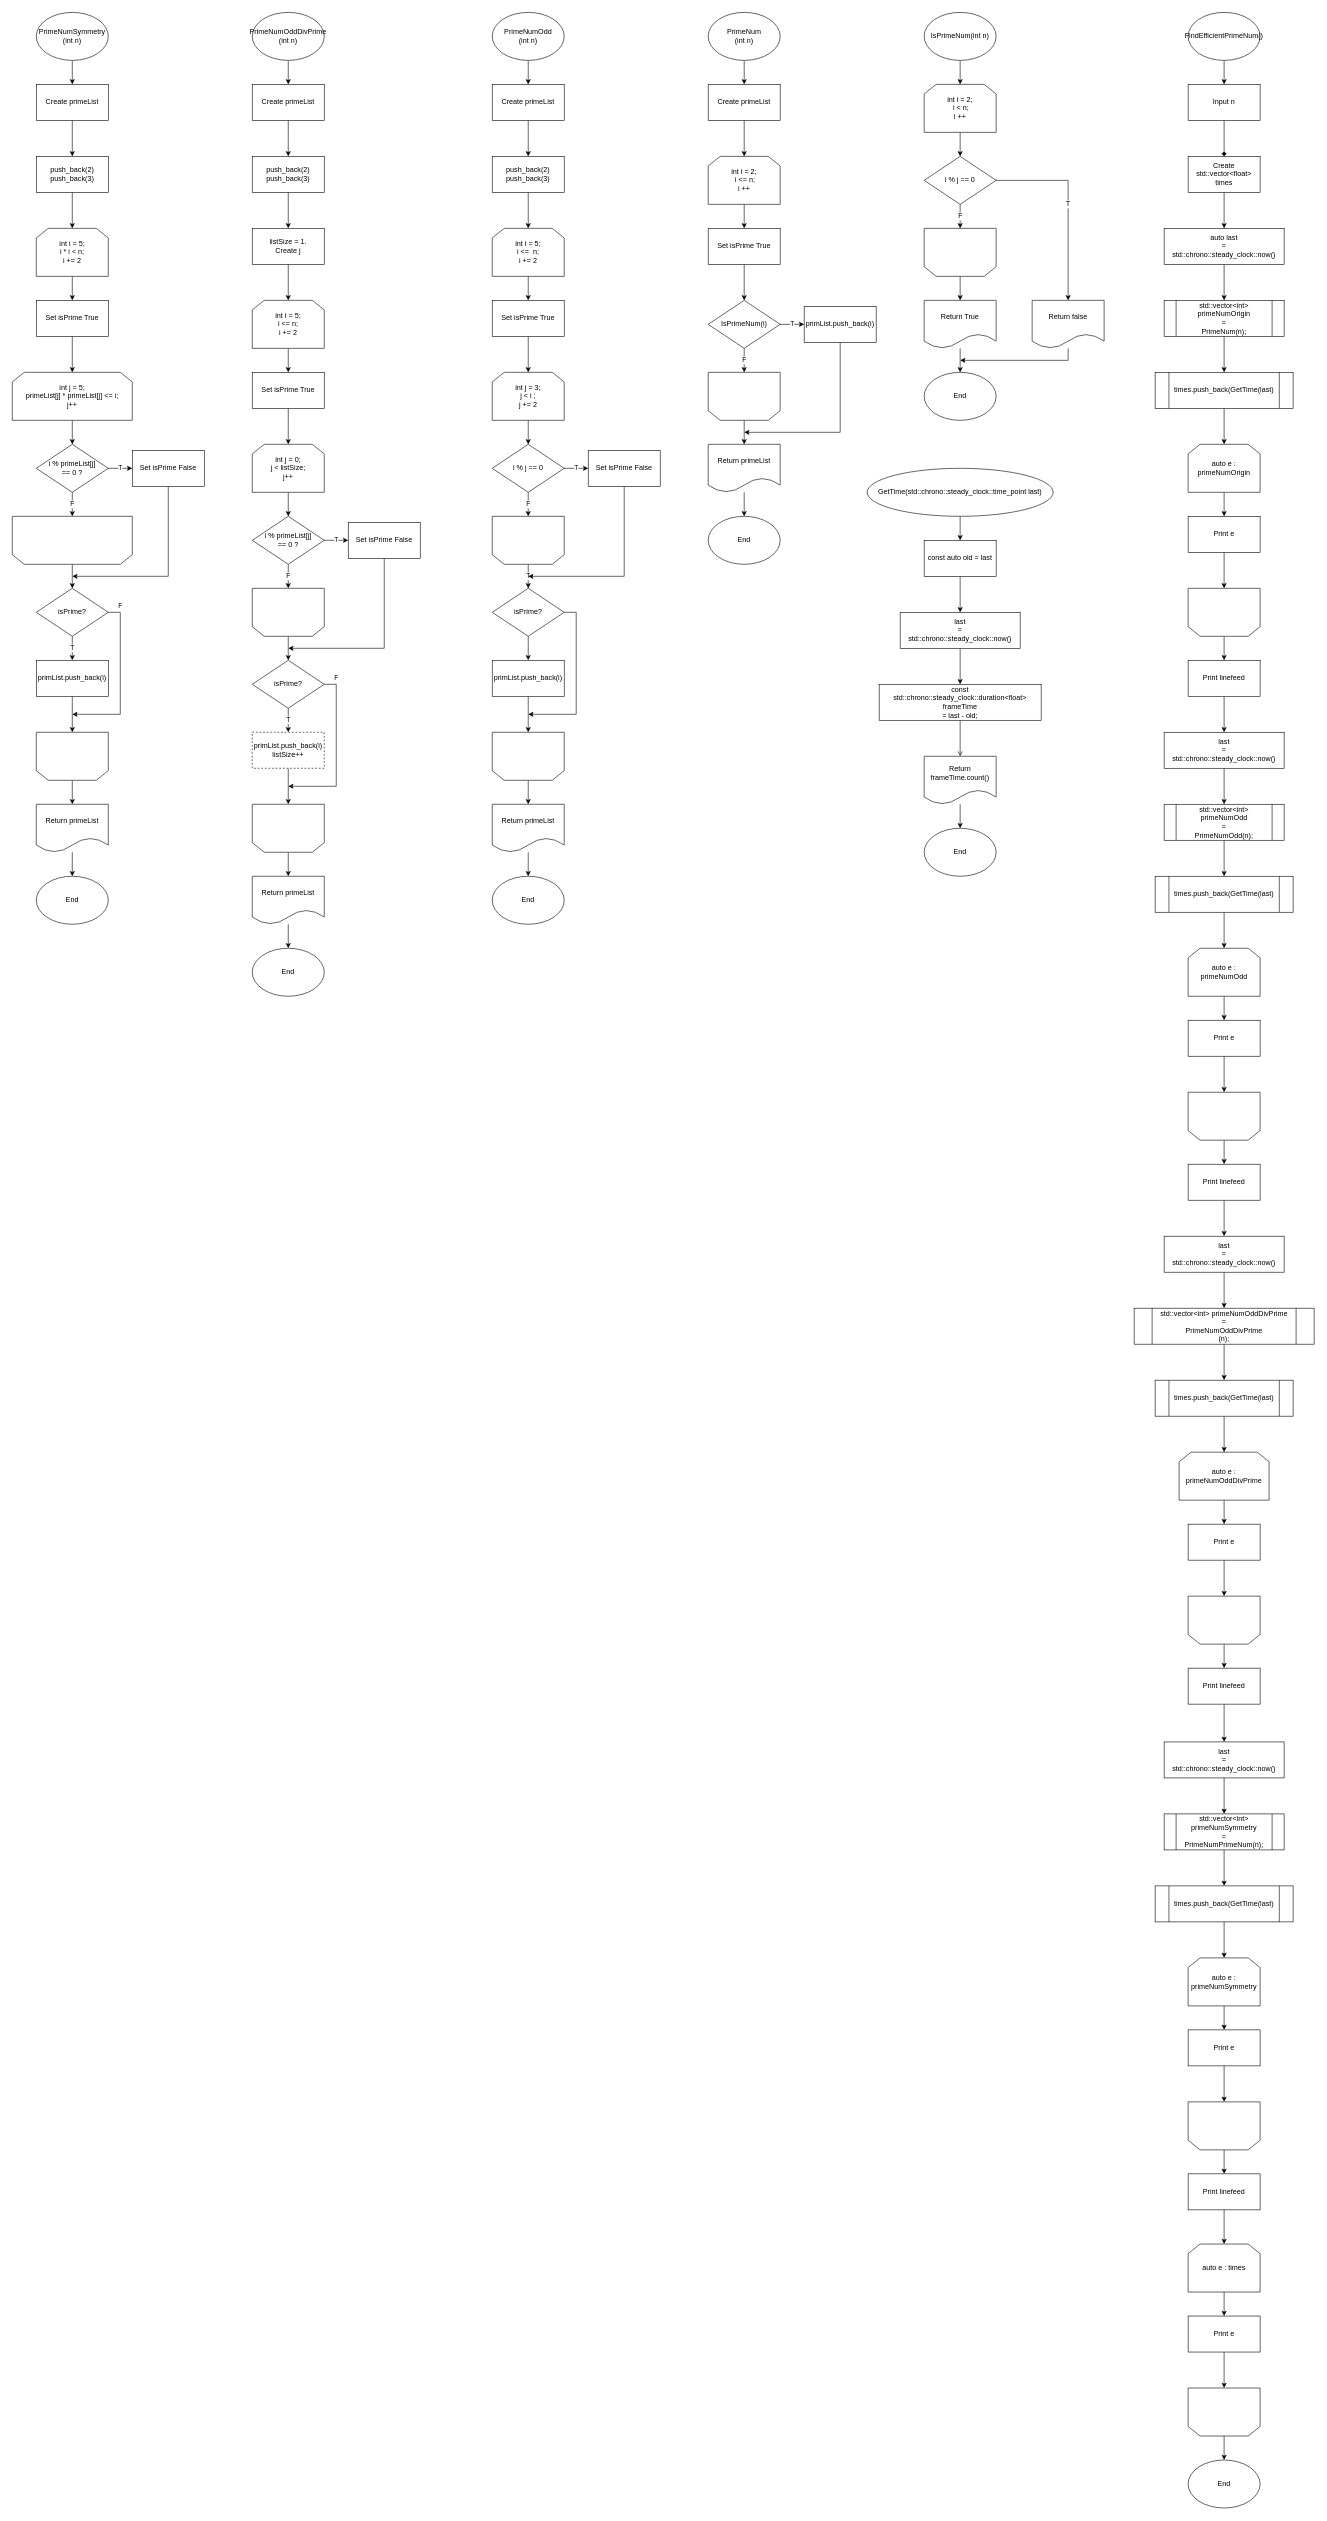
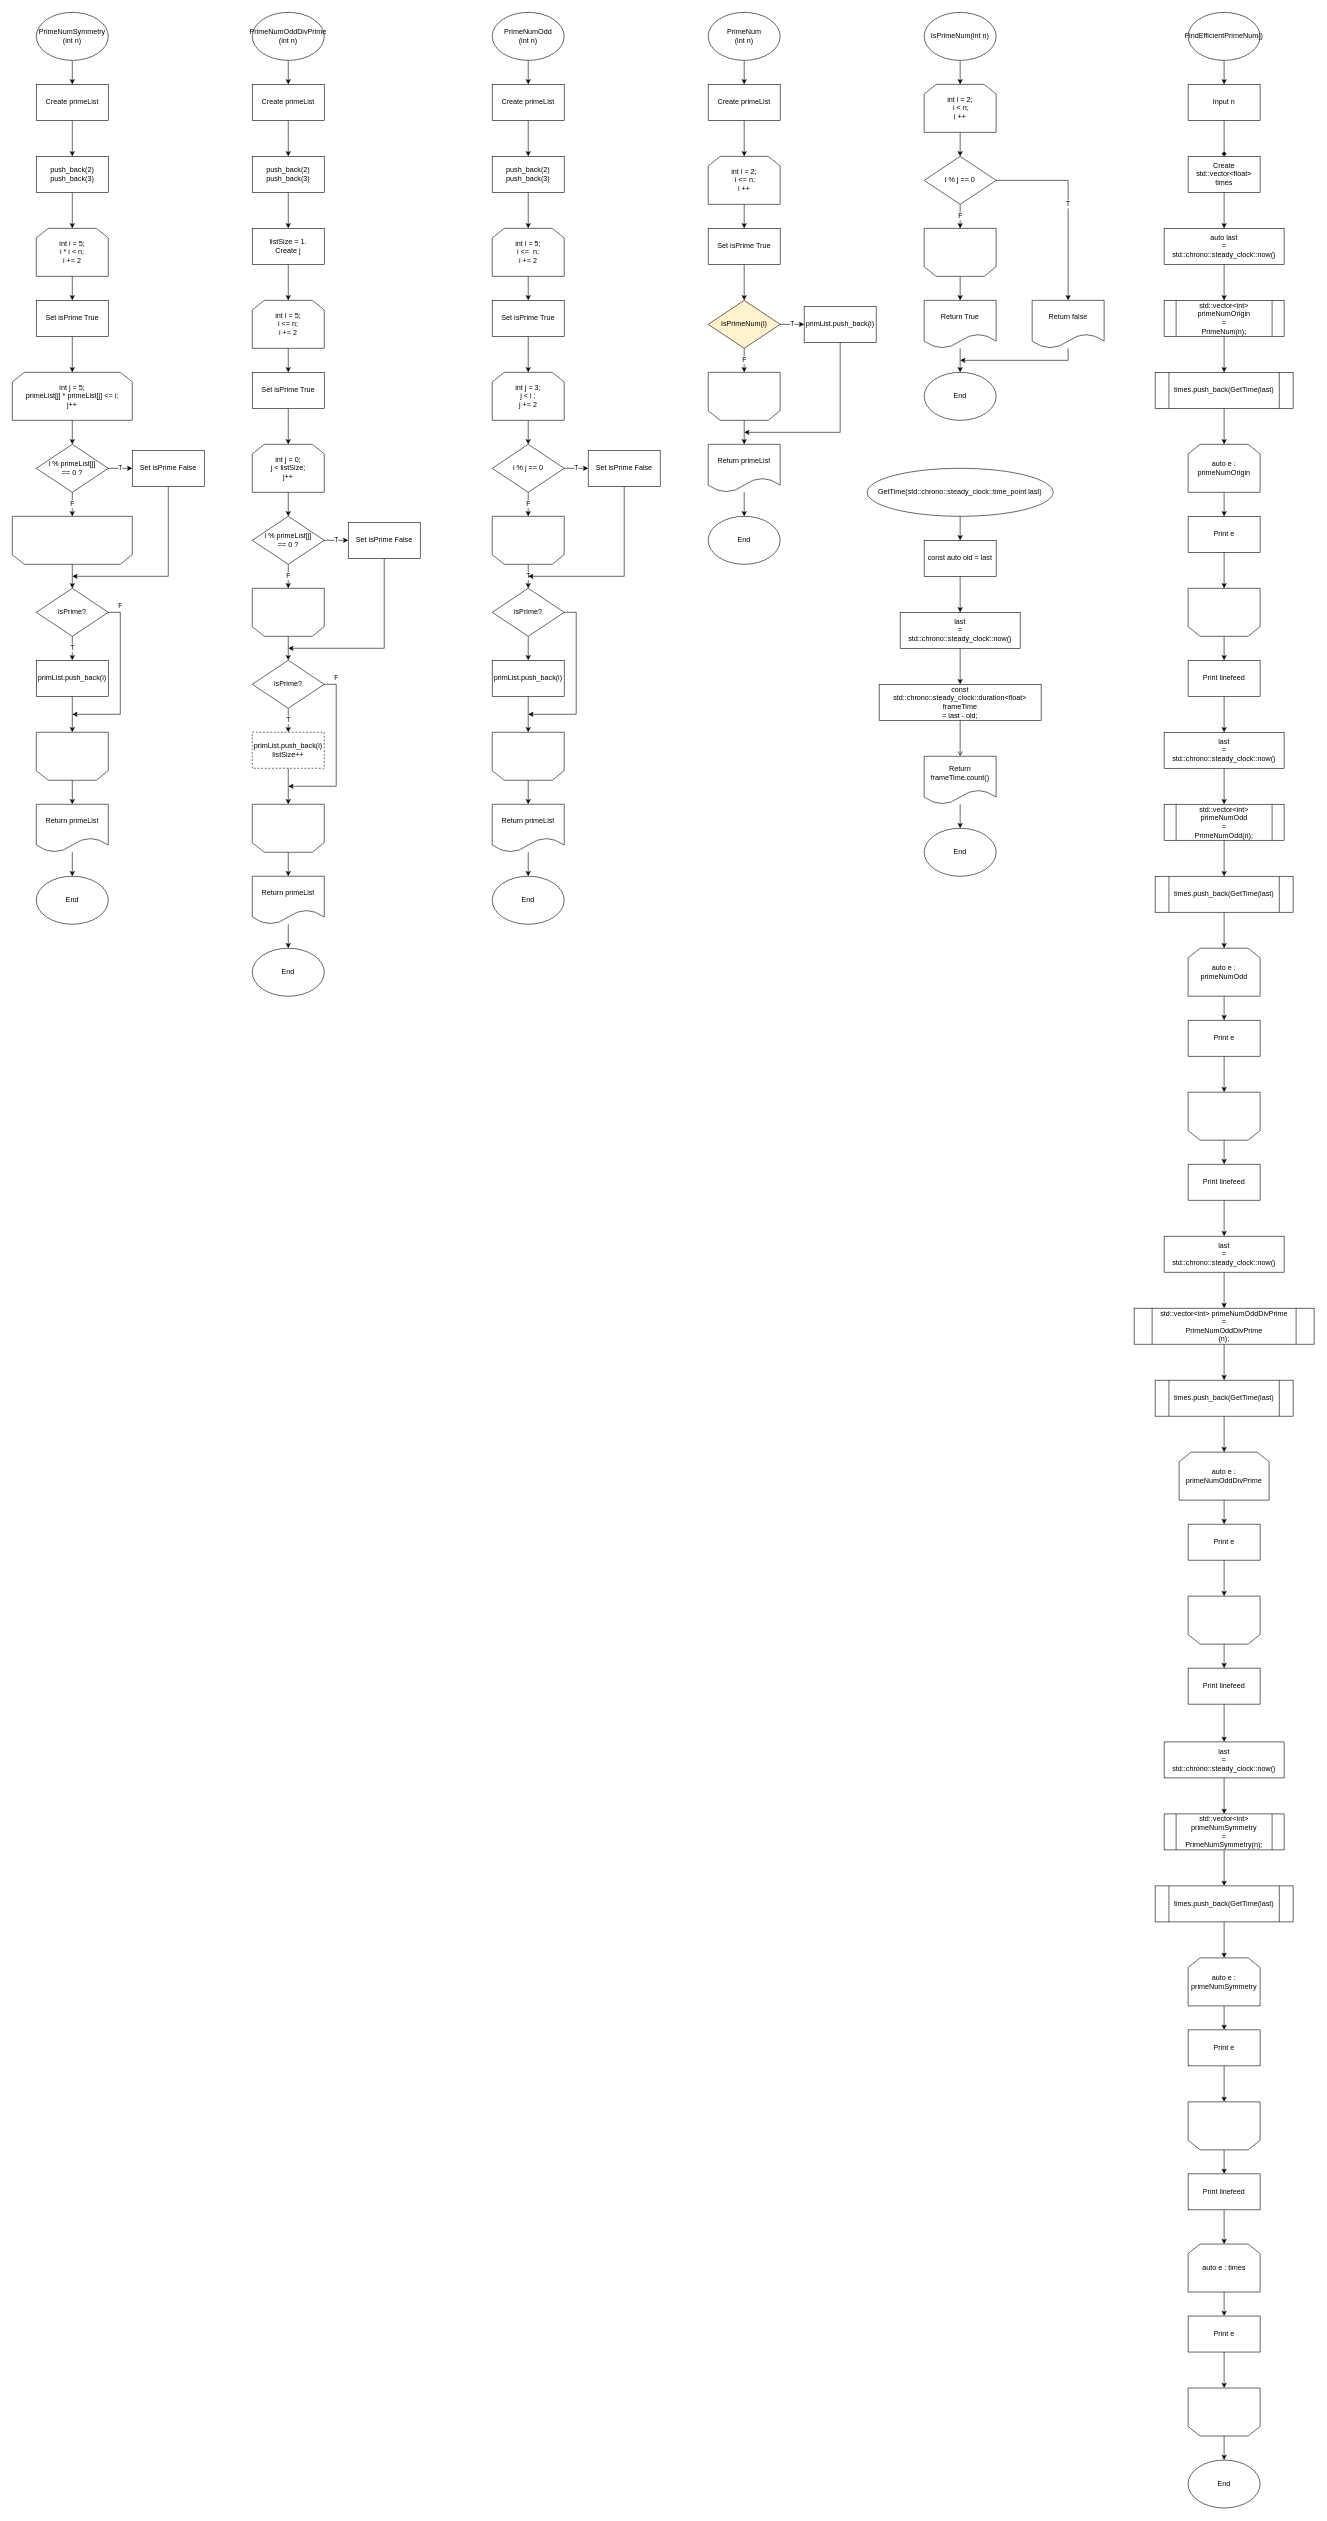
node "IsPrimeNum(i)": fillcolor #ffffff -> #fff2cc
node "std::vector<int> primeNumSymmetry=PrimeNumPrimeNum(n);": label "std::vector<int> primeNumSymmetry=PrimeNumPrimeNum(n);" -> "std::vector<int> primeNumSymmetry=PrimeNumSymmetry(n);"
